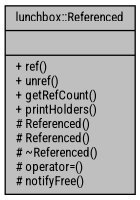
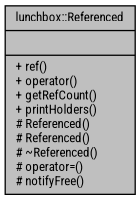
node "lunchbox::Referenced": text "+ unref()" -> "+ operator()"
